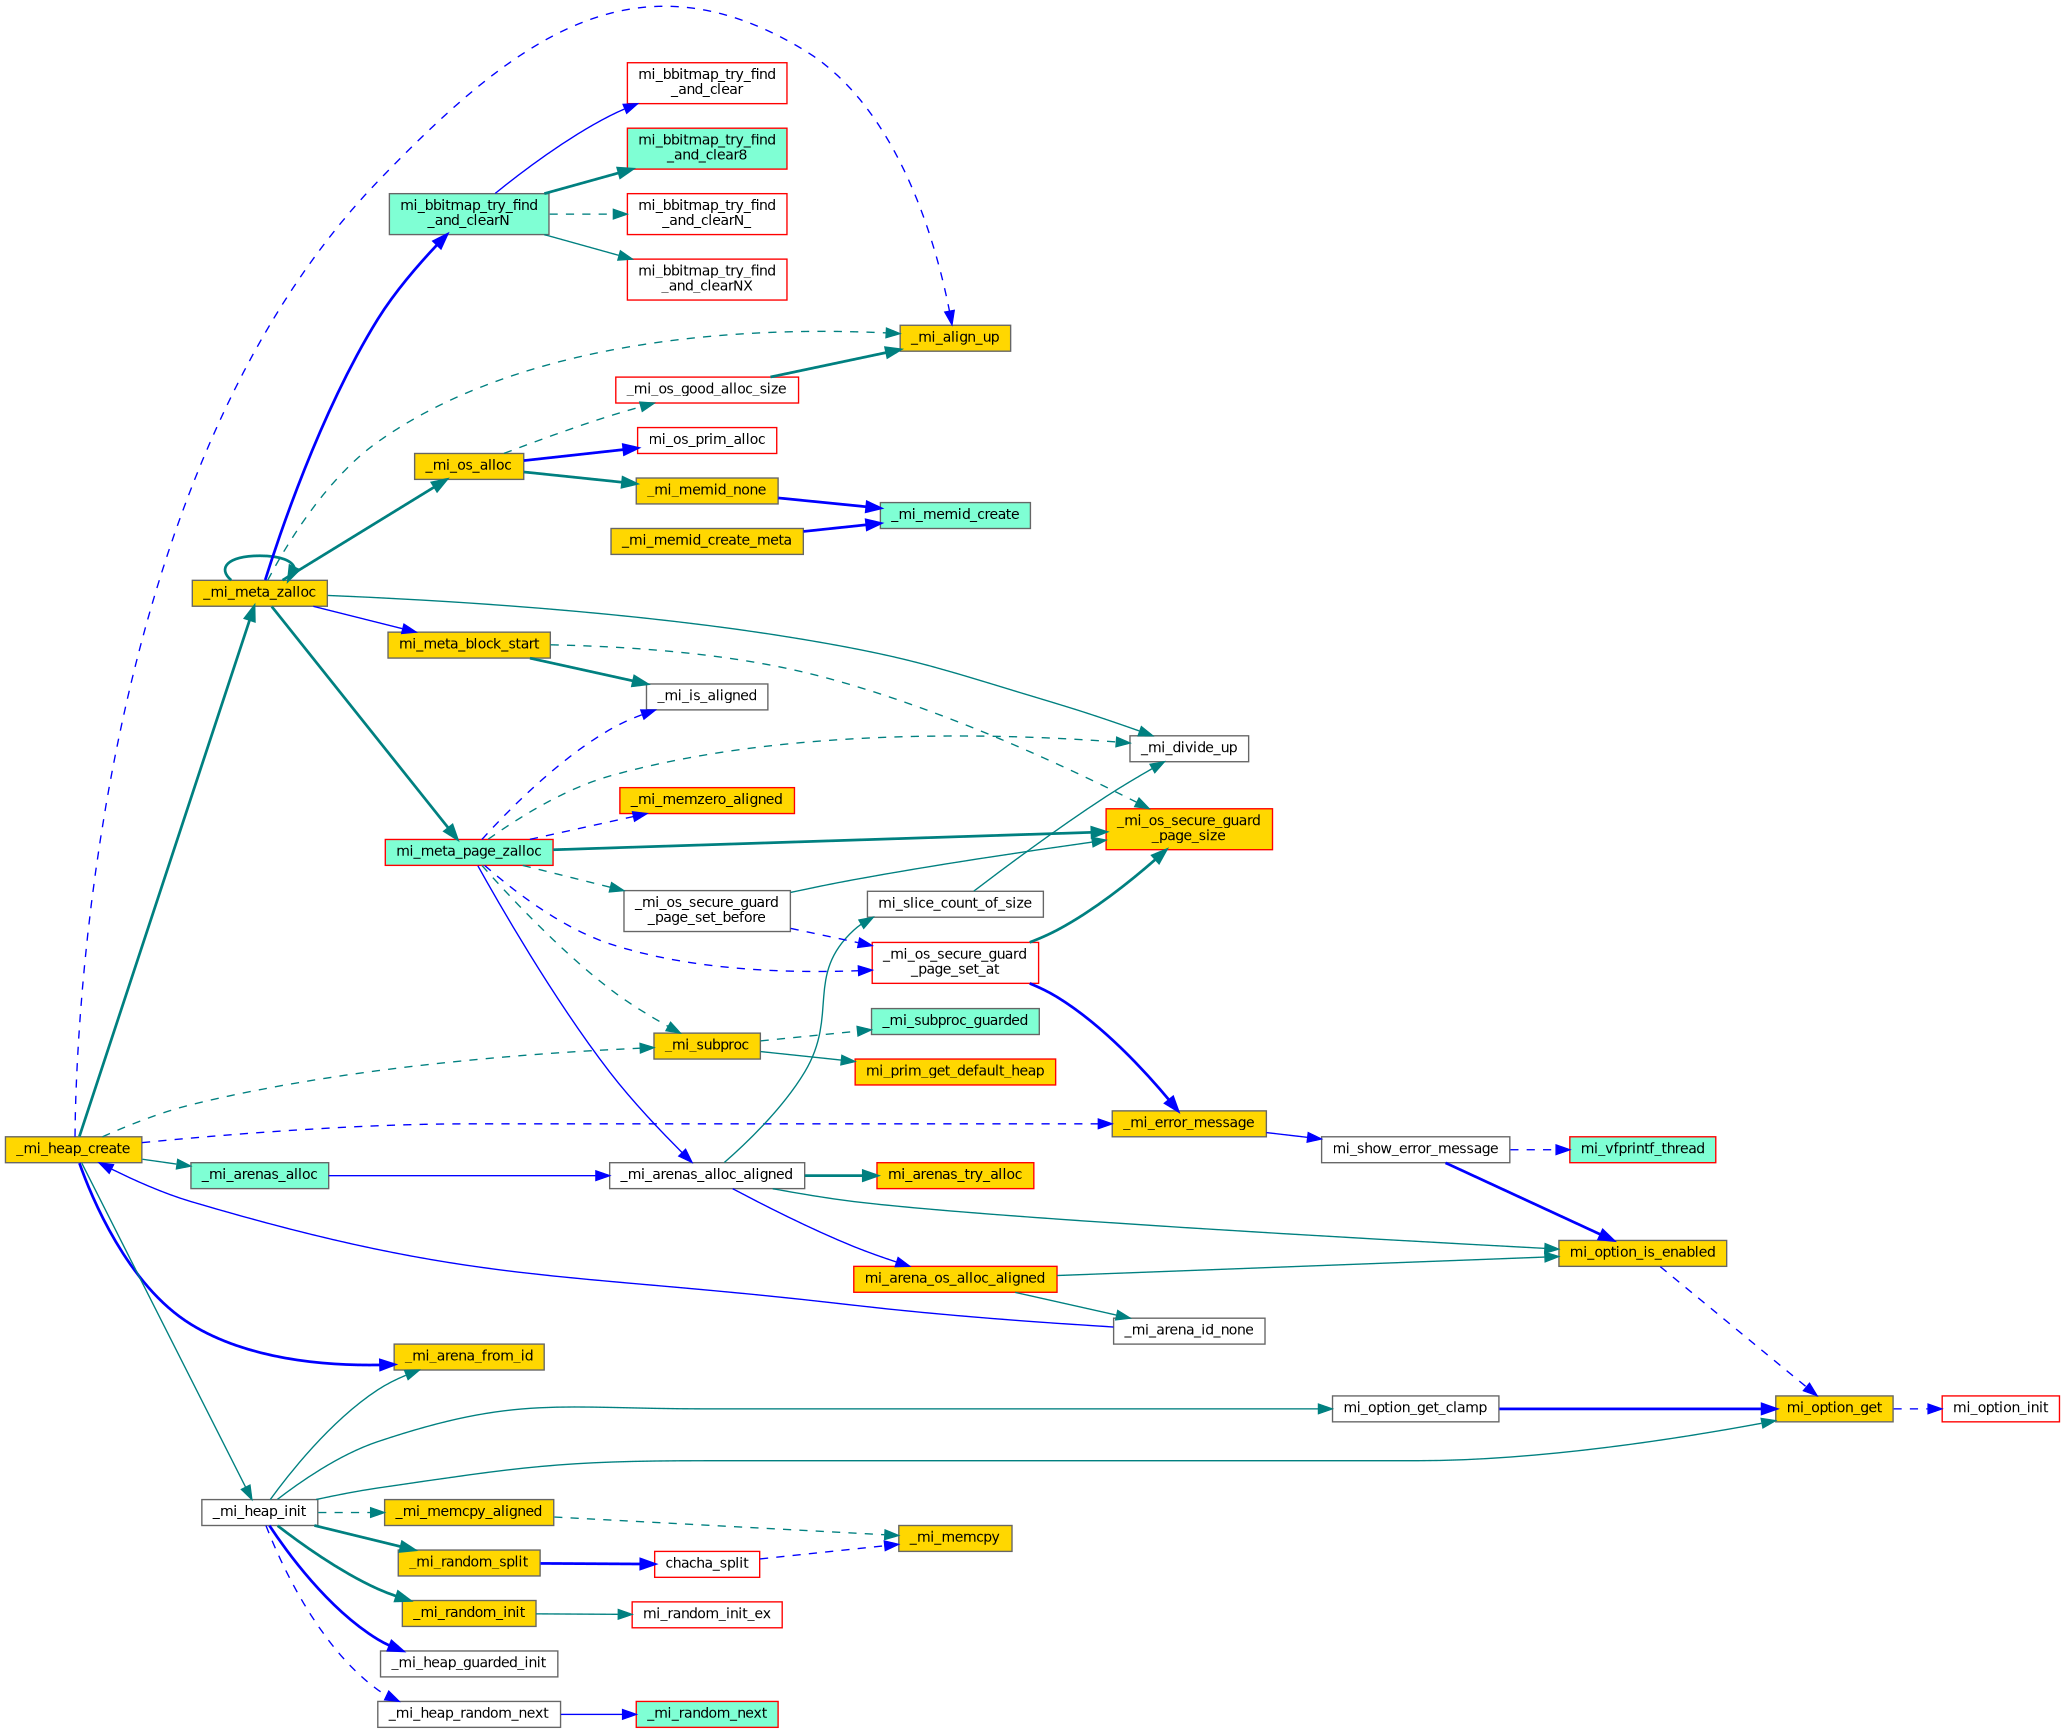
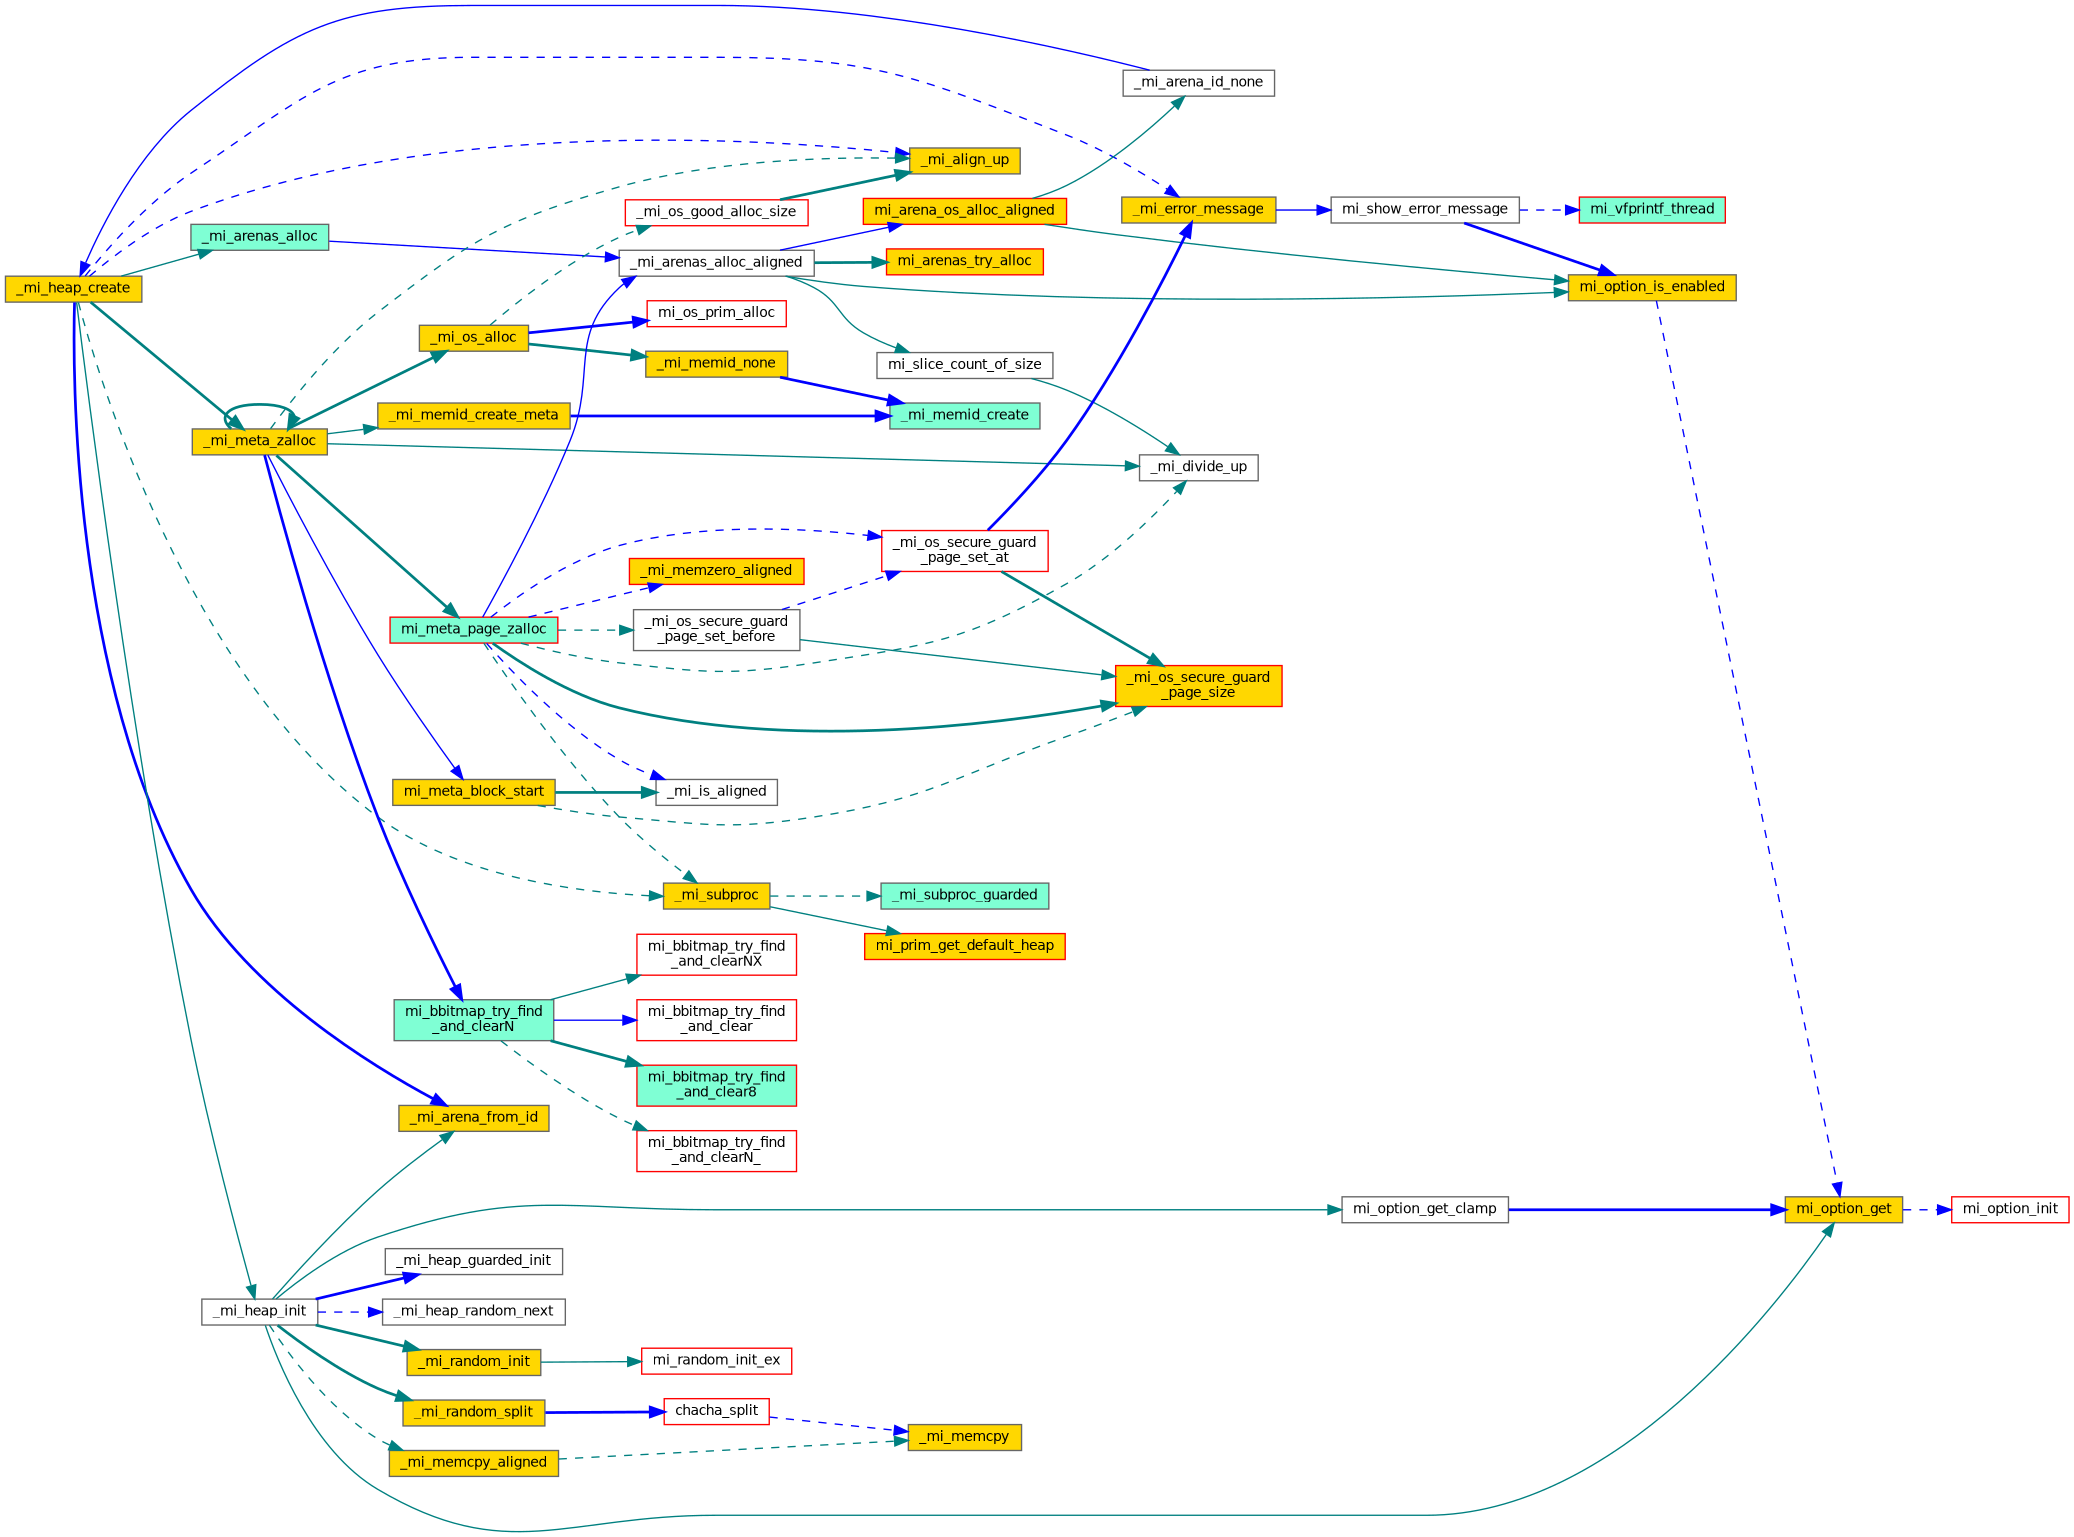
edge "_mi_meta_zalloc" -> "_mi_memid_create_meta": added
node "_mi_random_next": removed
